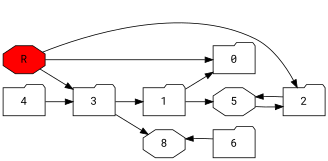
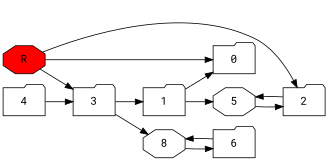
edge "8" -> "6": added
